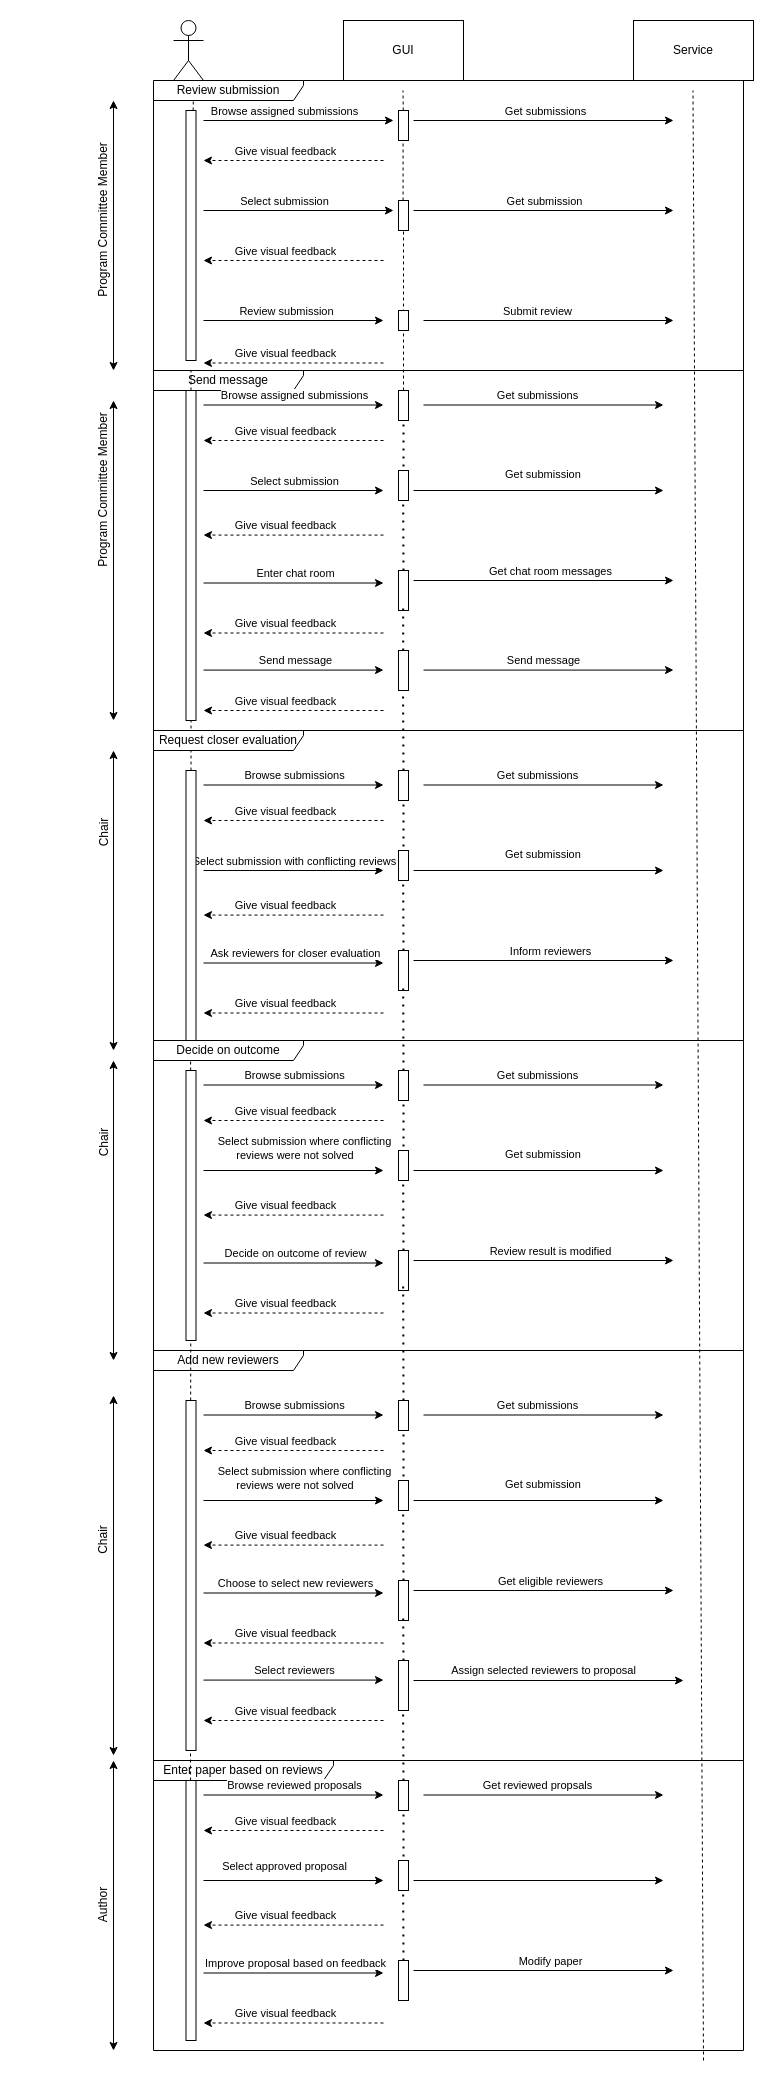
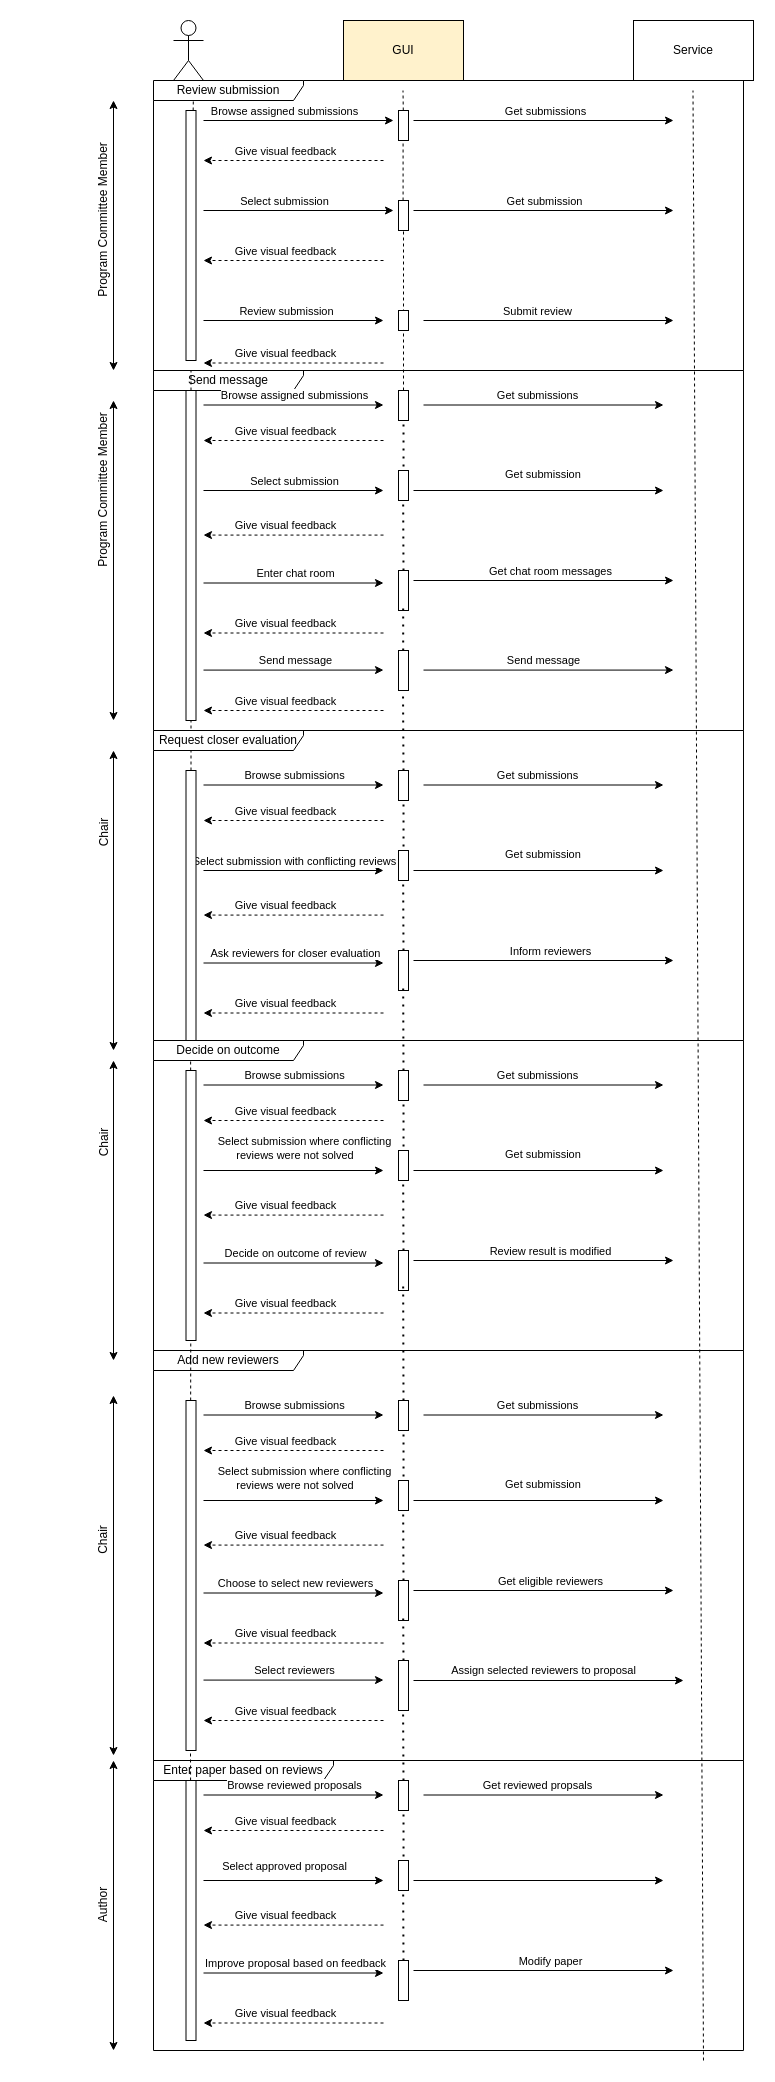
node "GUI": fillcolor #ffffff -> #fff2cc
